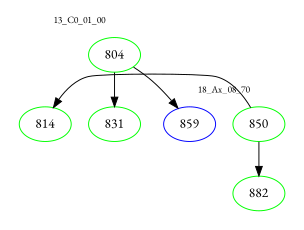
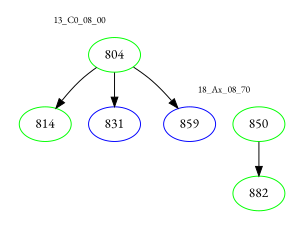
cluster "13_C0_01_00": label "13_C0_01_00" -> "13_C0_08_00"
edge "850" -> "814": now "804" -> "814"
node "831": color green -> blue
